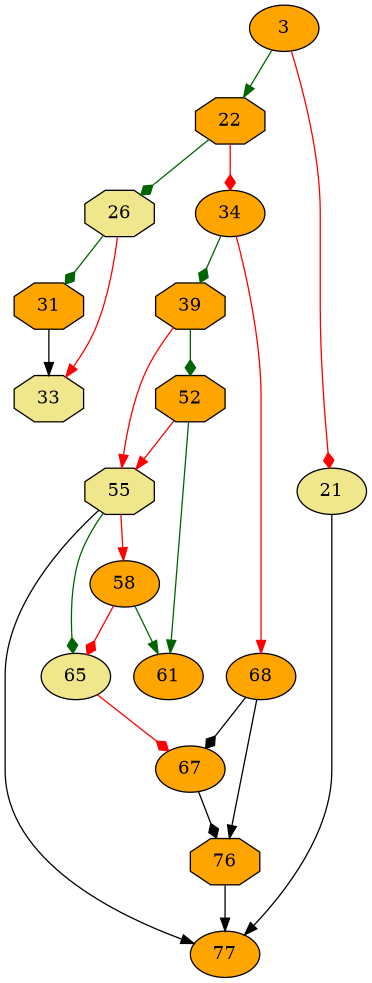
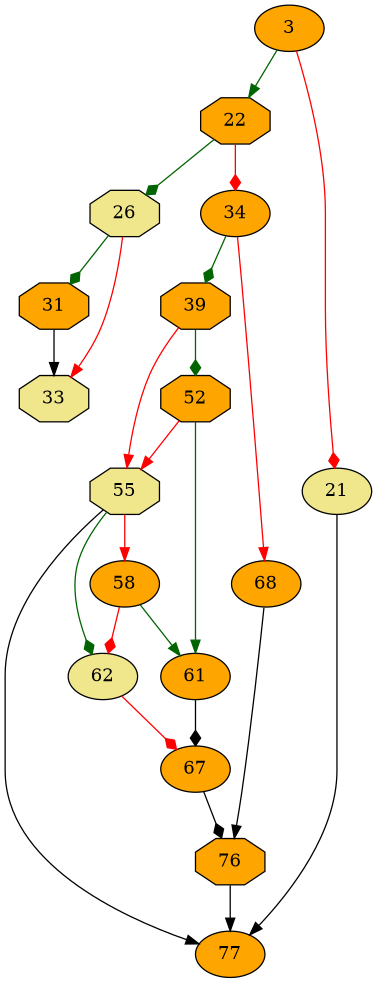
node "65": label "65" -> "62"
edge "68" -> "67": now "61" -> "67"
